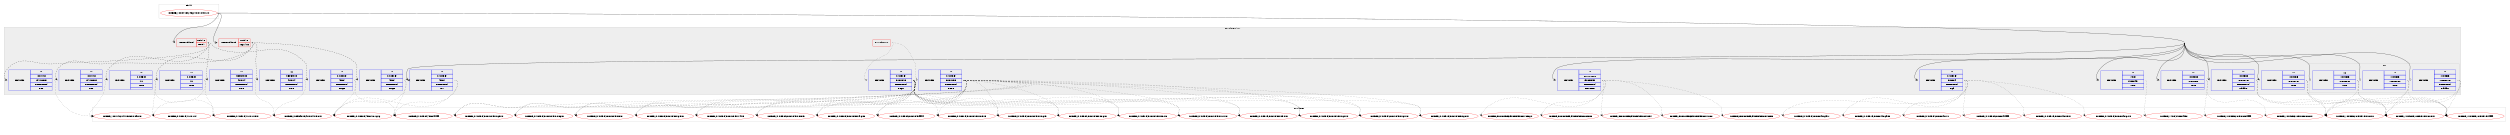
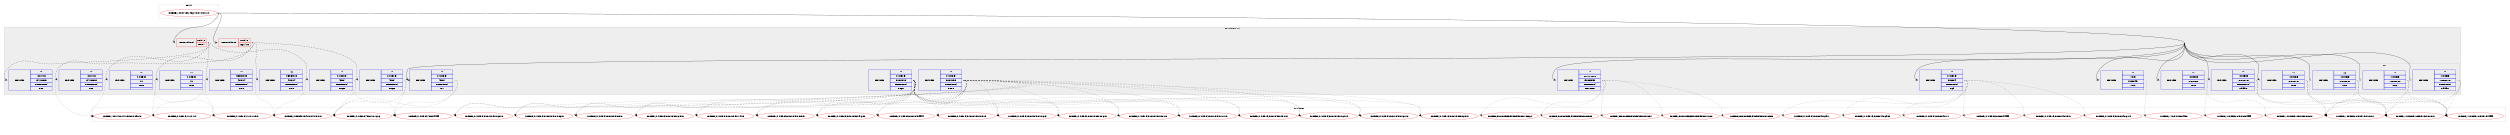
node "any_of_group": removed
